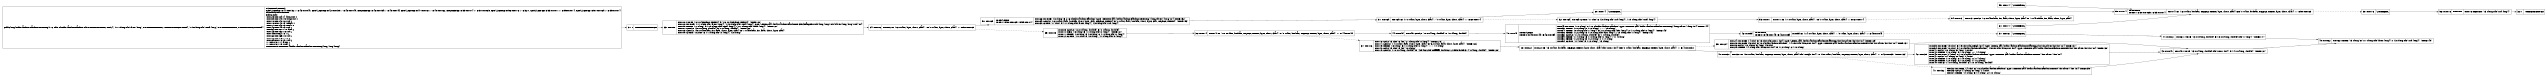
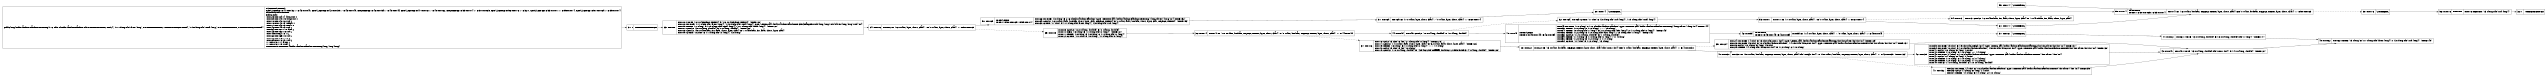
edge "51: 0x006d" -> "52: 0x006f": now "44: 0x004d" -> "52: 0x006f"
edge "53: 0x0071" -> "61: 0x0074": added
